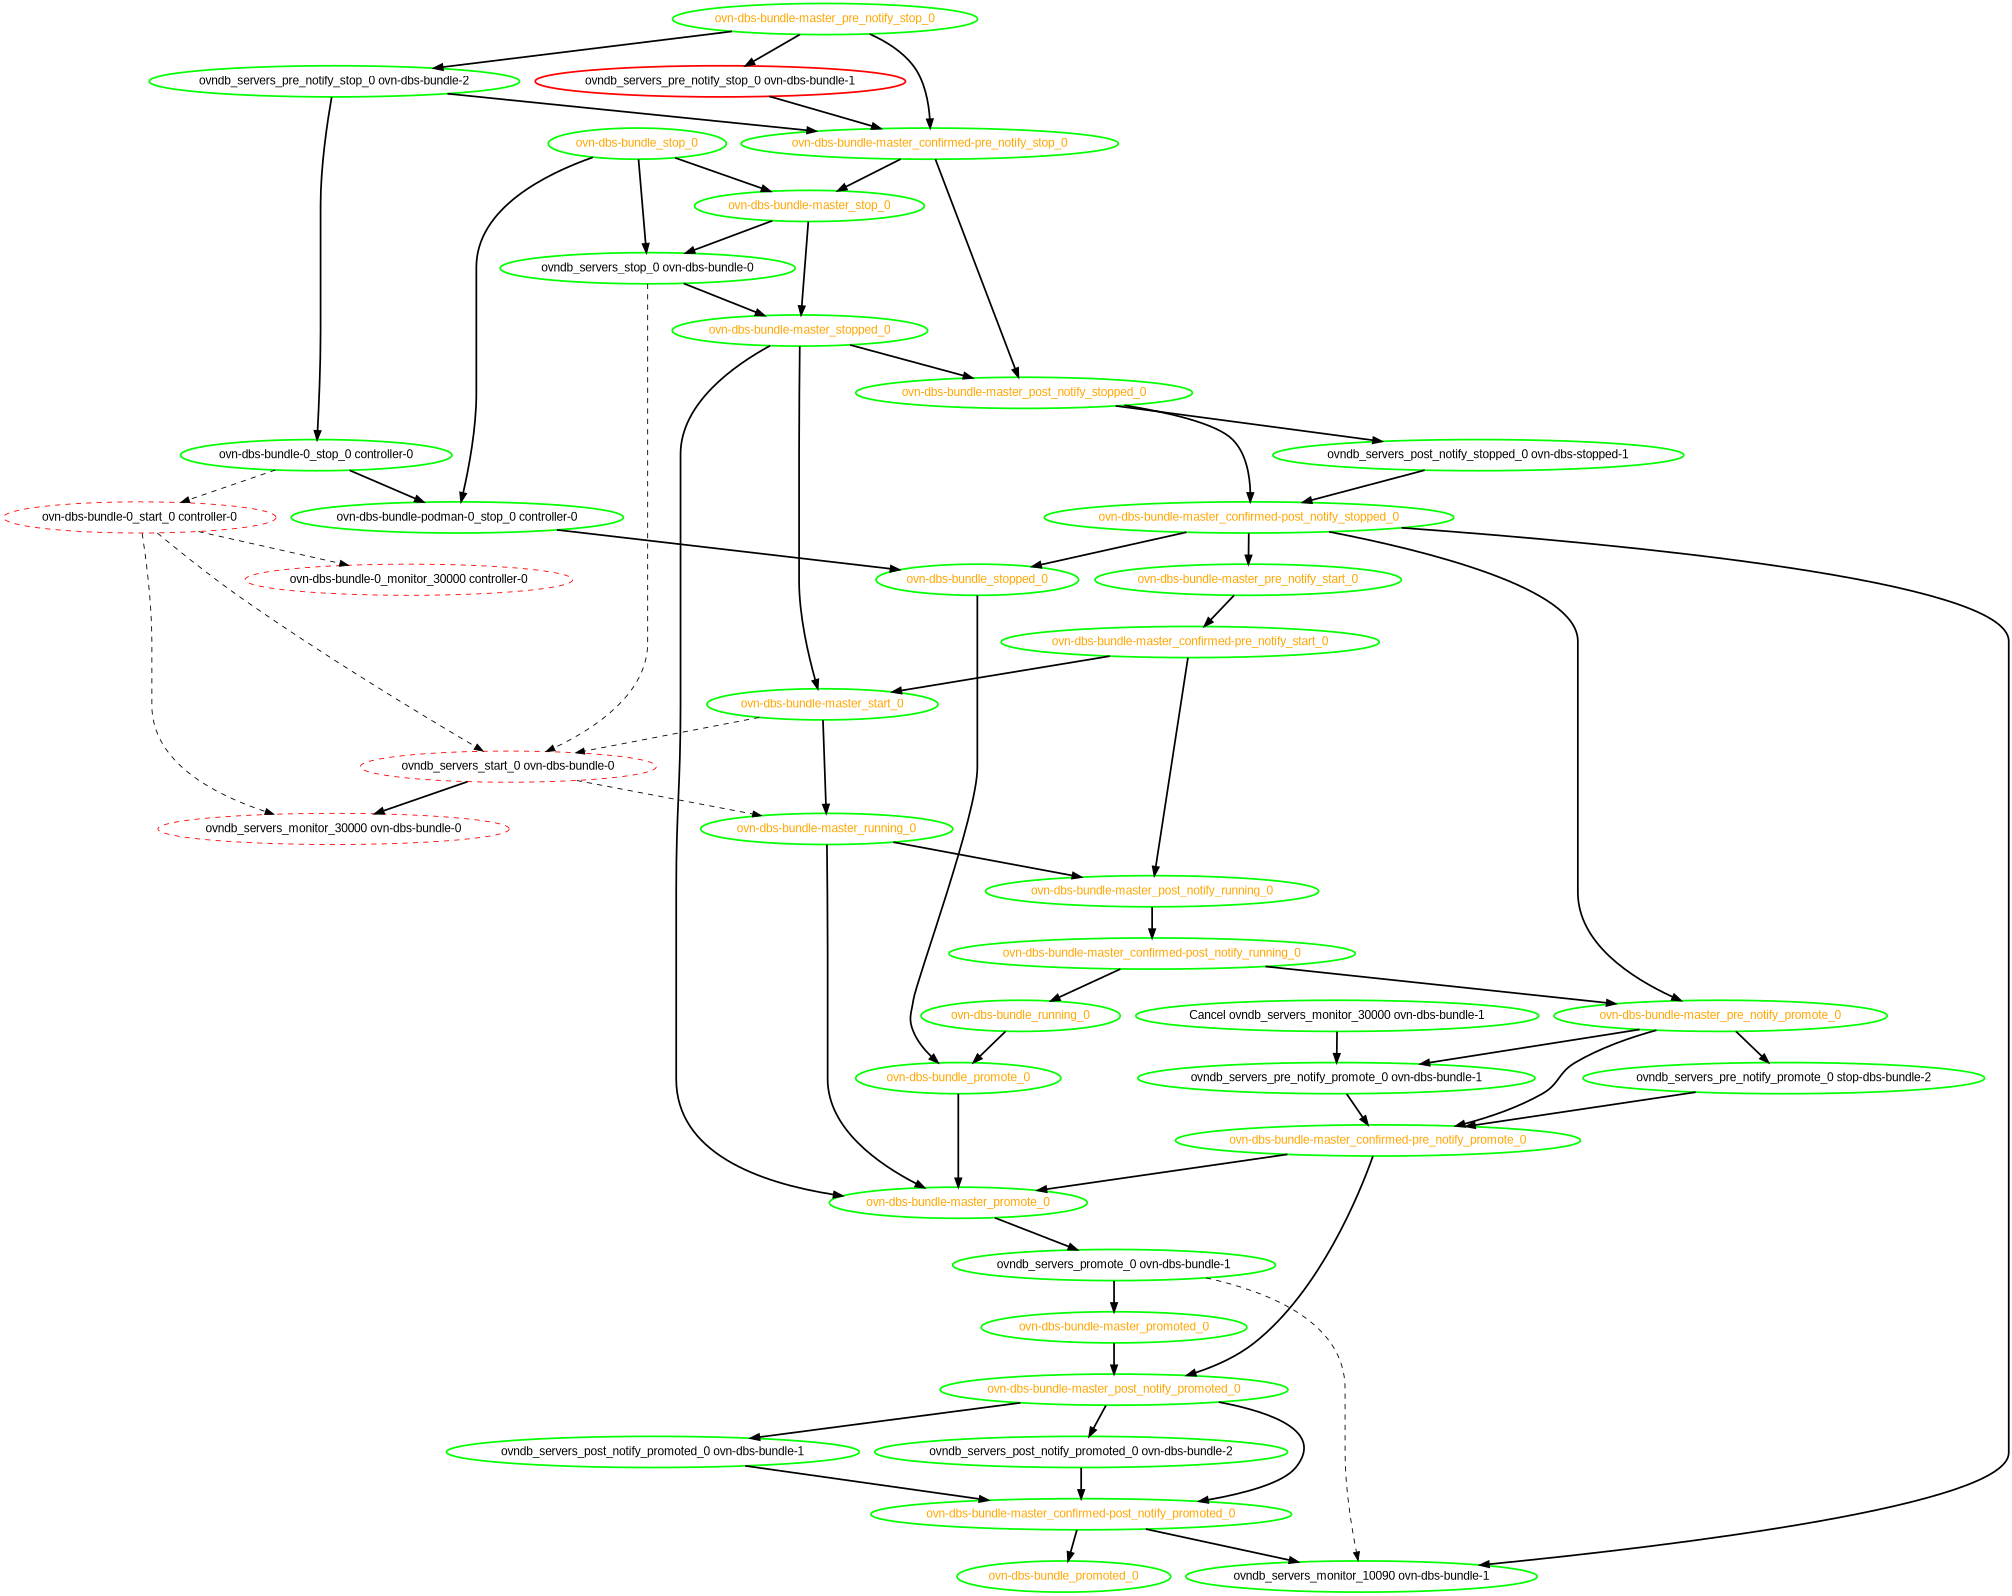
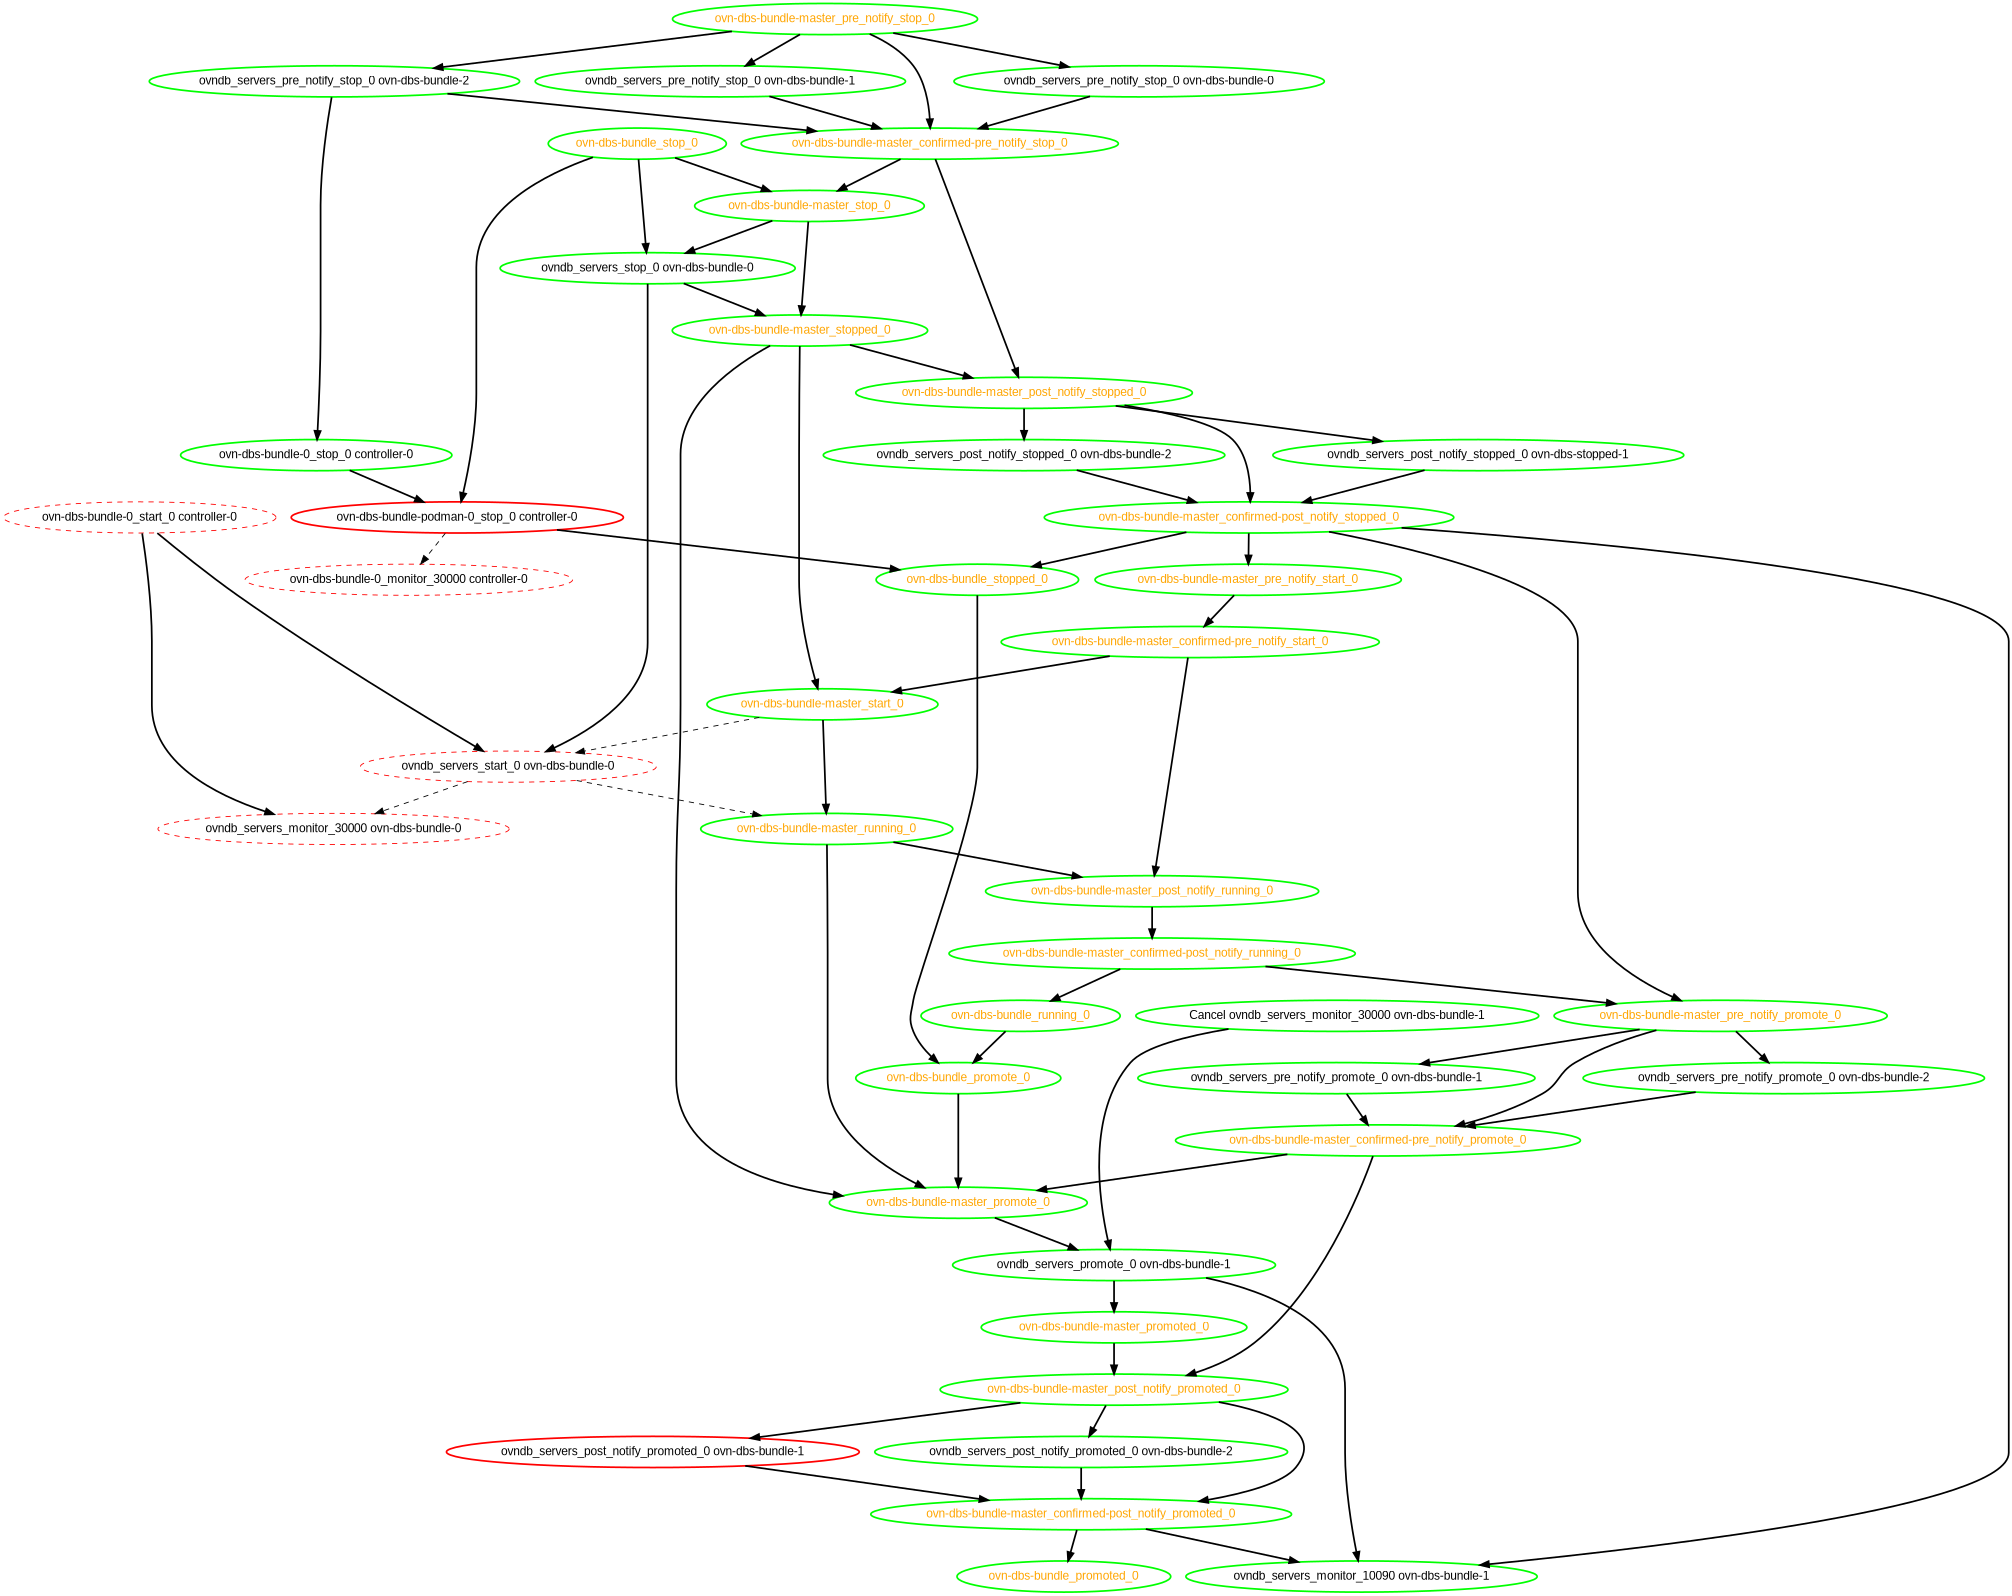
node "ovndb_servers_pre_notify_stop_0 ovn-dbs-bundle-1": color red -> green
node "ovndb_servers_pre_notify_stop_0 ovn-dbs-bundle-0": added
node "ovndb_servers_post_notify_stopped_0 ovn-dbs-bundle-2": added
edge "ovn-dbs-bundle-0_stop_0 controller-0" -> "ovn-dbs-bundle-0_start_0 controller-0": removed
node "ovn-dbs-bundle-podman-0_stop_0 controller-0": color green -> red
edge "ovndb_servers_stop_0 ovn-dbs-bundle-0" -> "ovndb_servers_start_0 ovn-dbs-bundle-0": style dashed -> bold
edge "ovn-dbs-bundle-0_start_0 controller-0" -> "ovn-dbs-bundle-0_monitor_30000 controller-0": now "ovn-dbs-bundle-podman-0_stop_0 controller-0" -> "ovn-dbs-bundle-0_monitor_30000 controller-0"
edge "ovn-dbs-bundle-0_start_0 controller-0" -> "ovndb_servers_start_0 ovn-dbs-bundle-0": style dashed -> bold
edge "ovn-dbs-bundle-0_start_0 controller-0" -> "ovndb_servers_monitor_30000 ovn-dbs-bundle-0": style dashed -> bold
edge "ovndb_servers_start_0 ovn-dbs-bundle-0" -> "ovndb_servers_monitor_30000 ovn-dbs-bundle-0": style bold -> dashed
edge "Cancel ovndb_servers_monitor_30000 ovn-dbs-bundle-1" -> "ovndb_servers_pre_notify_promote_0 ovn-dbs-bundle-1": now "Cancel ovndb_servers_monitor_30000 ovn-dbs-bundle-1" -> "ovndb_servers_promote_0 ovn-dbs-bundle-1"
node "ovndb_servers_pre_notify_promote_0 stop-dbs-bundle-2": label "ovndb_servers_pre_notify_promote_0 stop-dbs-bundle-2" -> "ovndb_servers_pre_notify_promote_0 ovn-dbs-bundle-2"
edge "ovndb_servers_promote_0 ovn-dbs-bundle-1" -> "ovndb_servers_monitor_10090 ovn-dbs-bundle-1": style dashed -> bold
node "ovndb_servers_post_notify_promoted_0 ovn-dbs-bundle-1": color green -> red
